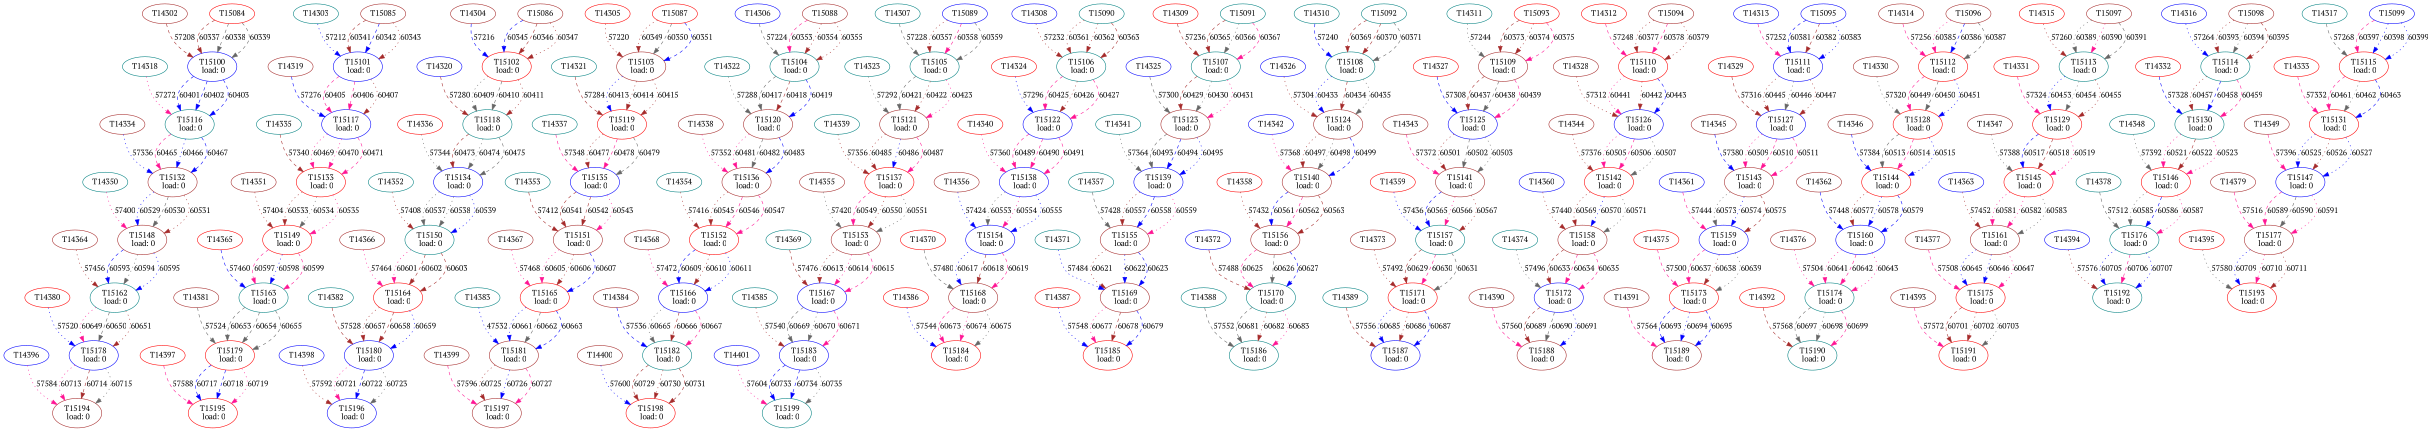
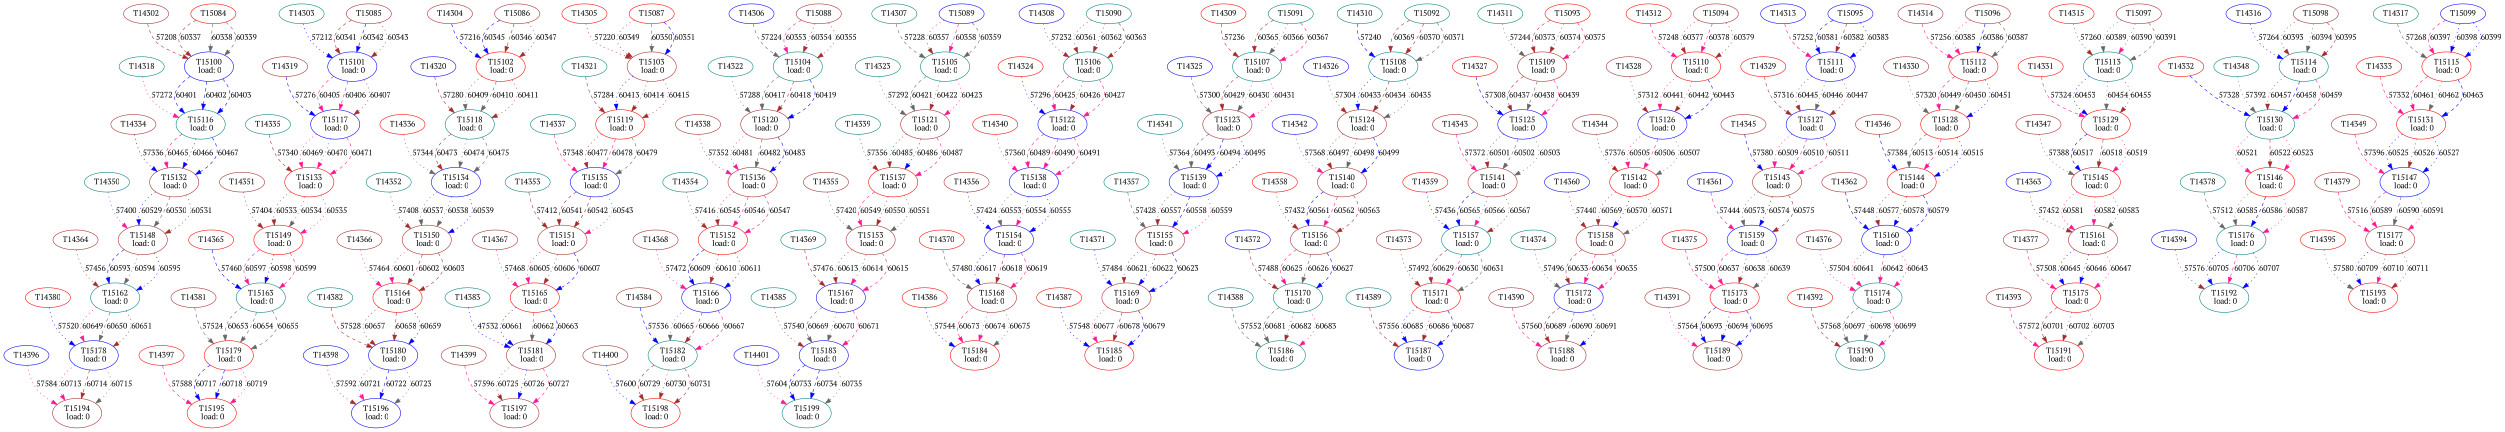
edge "T14348" -> "T15146 load: 0": now "T14348" -> "T15130 load: 0"
node "T15150 load: 0": color teal -> brown
edge "T14391" -> "T15189 load: 0": style dashed -> dotted
